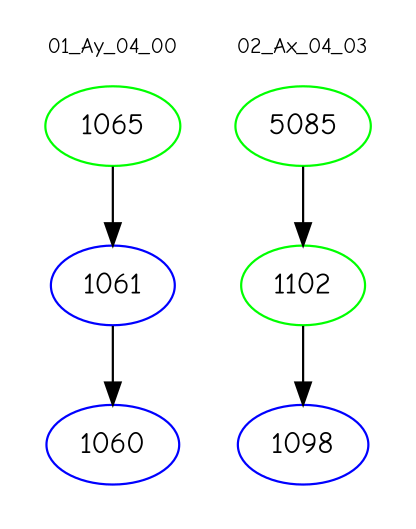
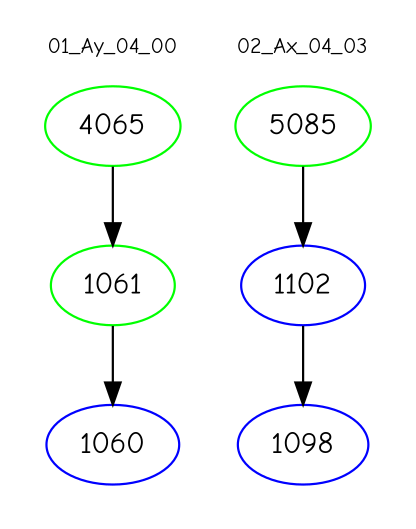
node "1065": label "1065" -> "4065"
node "1061": color blue -> green
node "1102": color green -> blue
